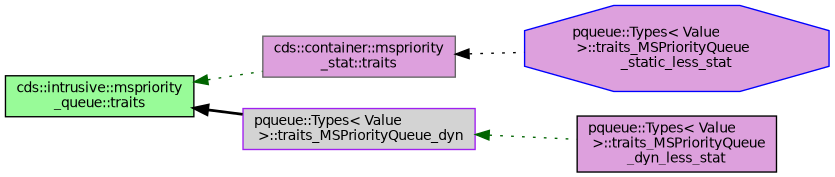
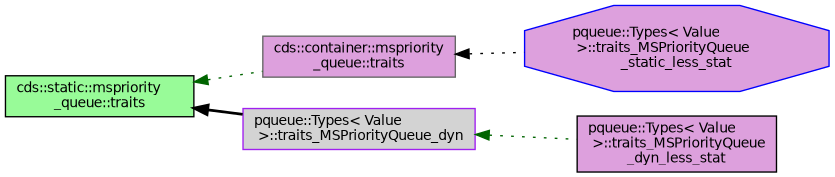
node "cds::container::mspriority _stat::traits": label "cds::container::mspriority _stat::traits" -> "cds::container::mspriority _queue::traits"
node "cds::intrusive::mspriority _queue::traits": label "cds::intrusive::mspriority _queue::traits" -> "cds::static::mspriority _queue::traits"
